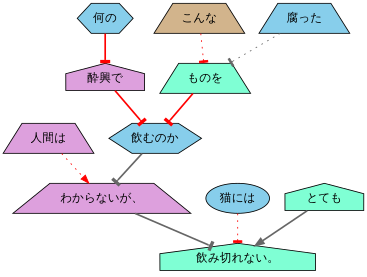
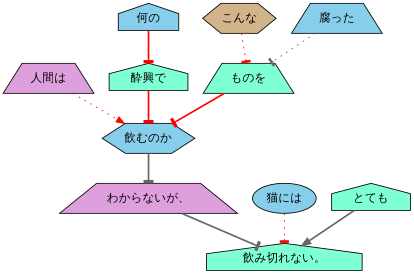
node "何の": shape hexagon -> house
node "こんな": shape trapezium -> hexagon
node "酔興で": fillcolor plum -> aquamarine
edge "人間は" -> "わからないが、": now "人間は" -> "飲むのか"
